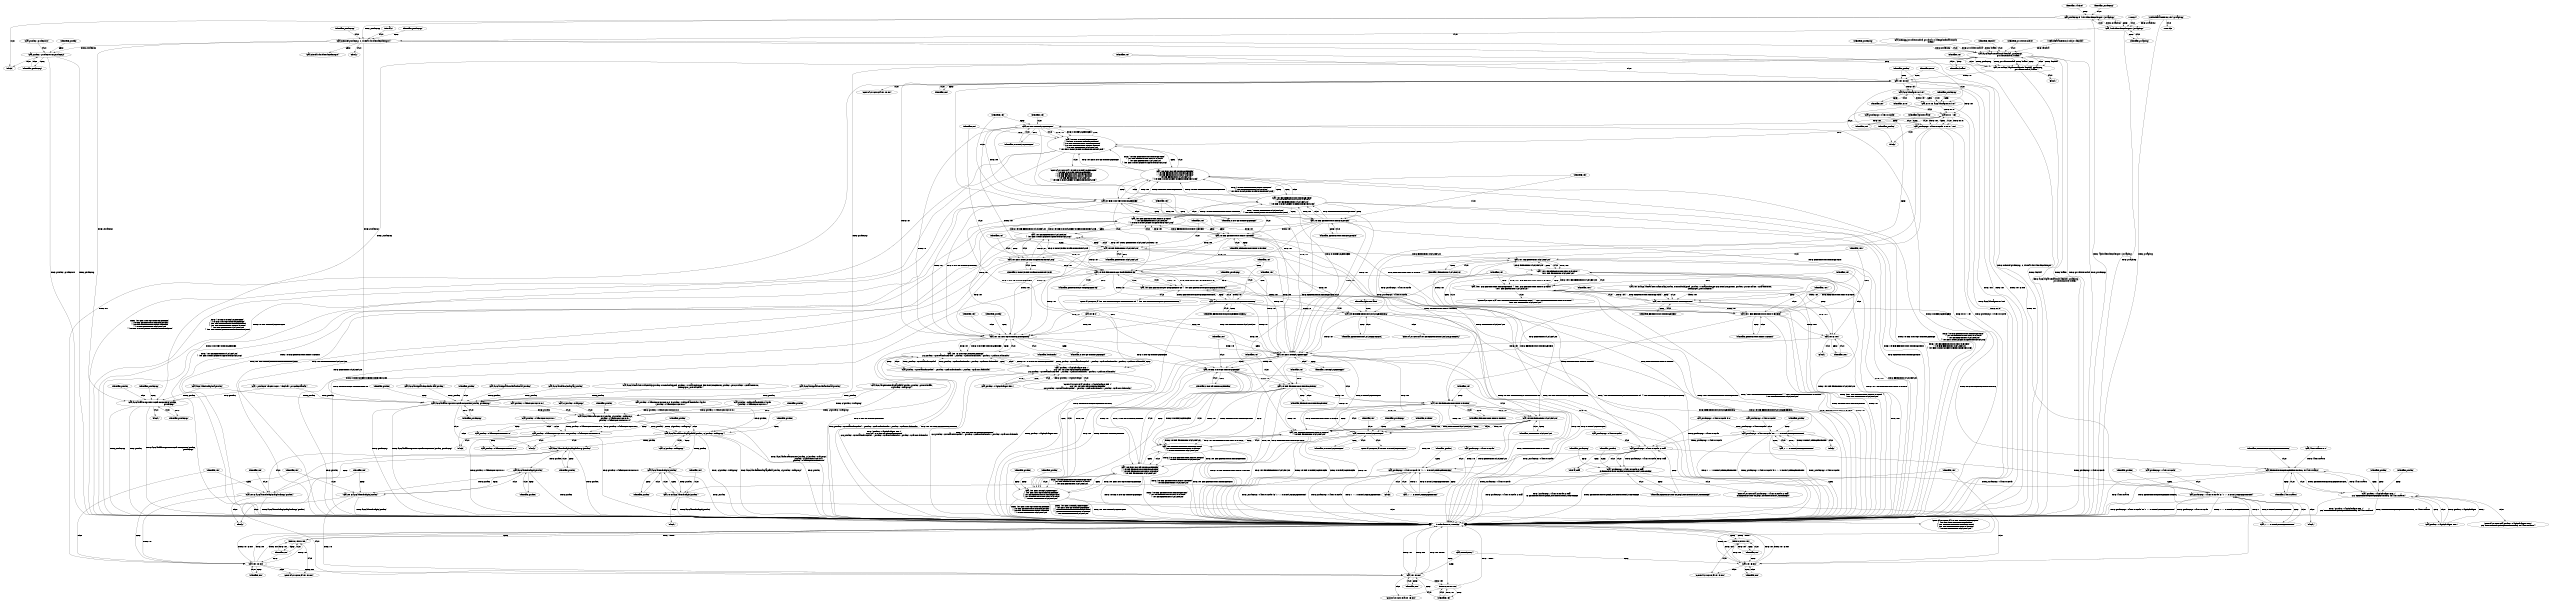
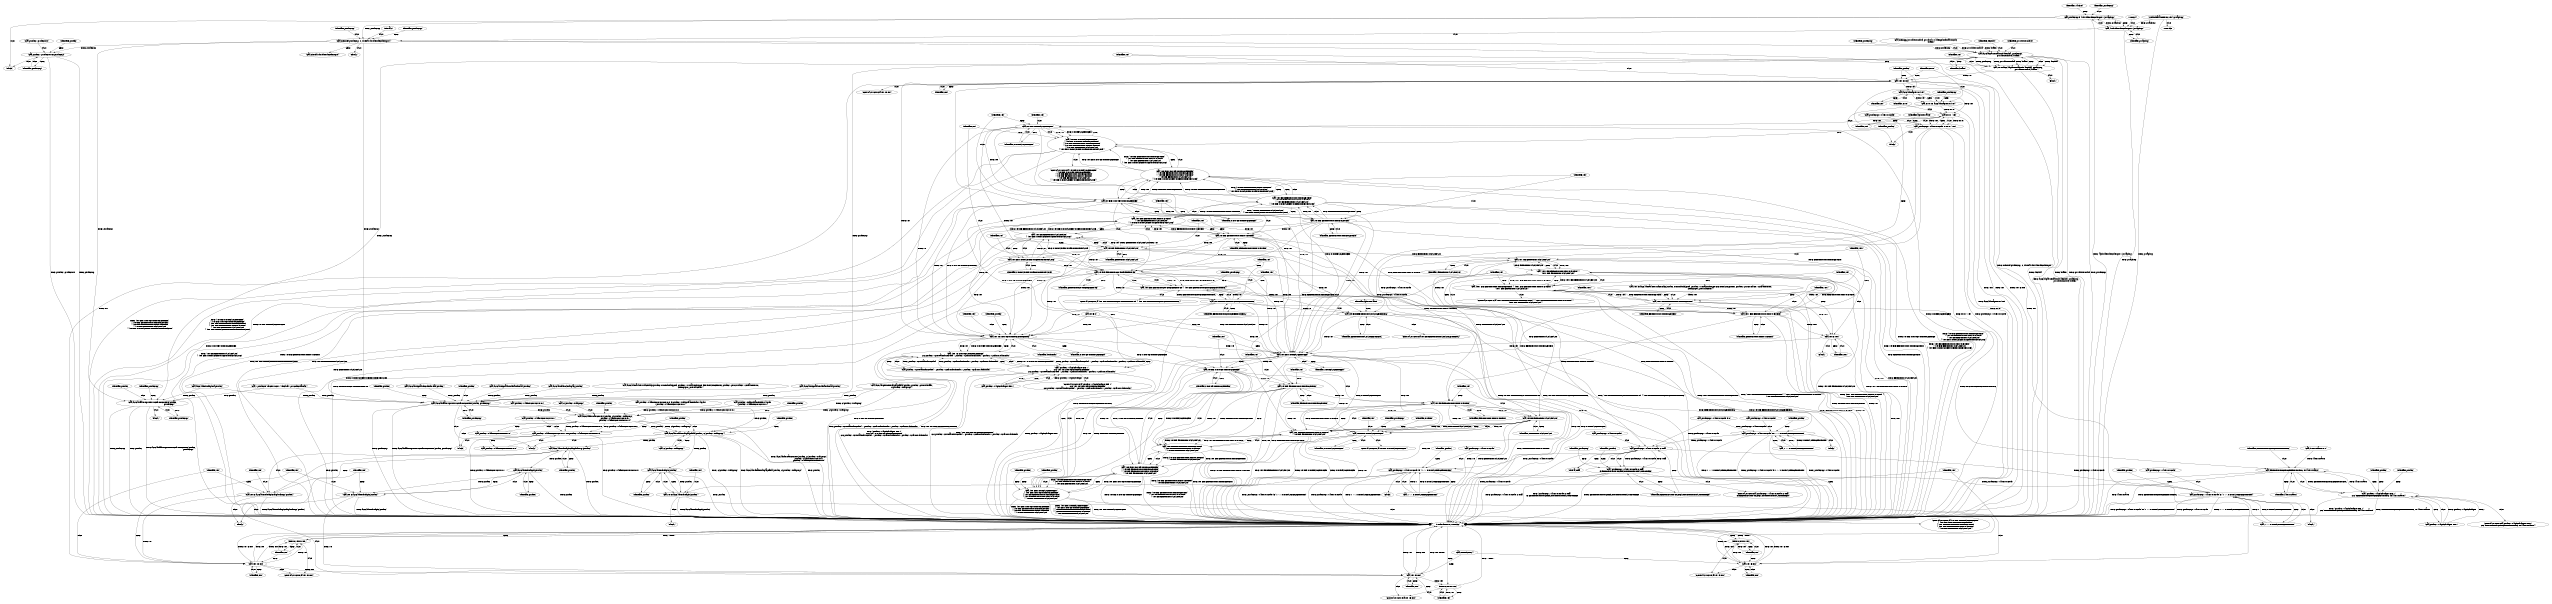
node "(MethodParameterIn,iv_obj_t *dec_hdl)": removed
node "(Call,code == ERROR_DANGLING_FIELD_IN_PIC)": label "(Call,code == ERROR_DANGLING_FIELD_IN_PIC)" -> "(Call,ret == ERROR_DANGLING_FIELD_IN_PIC)"
node "(Call,i4_err_status = 0)": label "(Call,i4_err_status = 0)" -> "(Call,i7_err_status = 0)"
